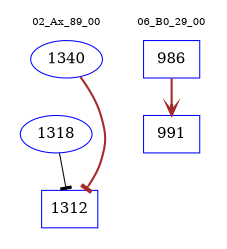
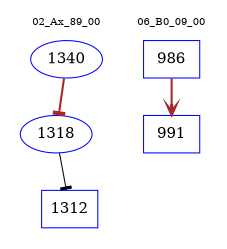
cluster "06_B0_29_00": label "06_B0_29_00" -> "06_B0_09_00"
edge "1340" -> "1312": now "1340" -> "1318"
